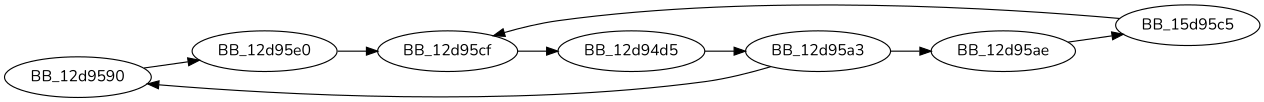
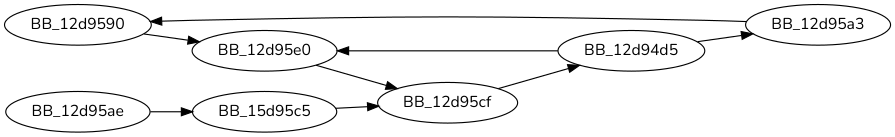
edge "BB_12d94d5" -> "BB_12d95e0": added
edge "BB_12d95a3" -> "BB_12d95ae": removed
